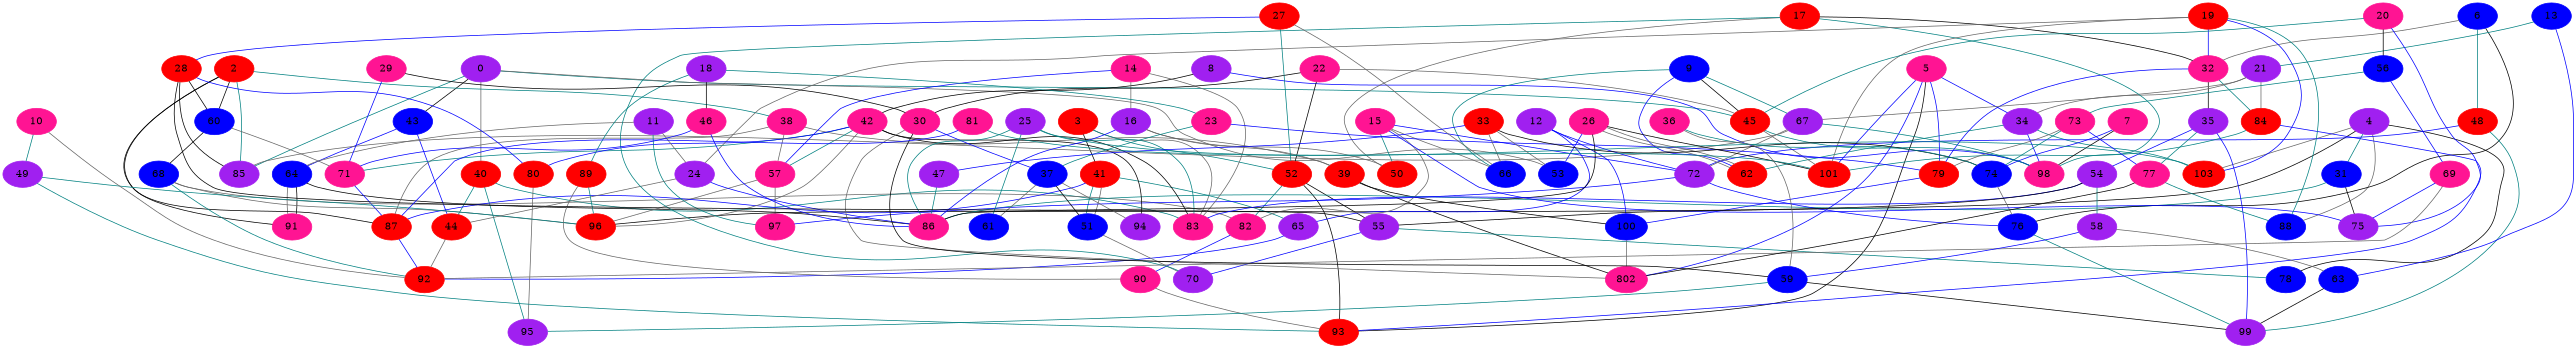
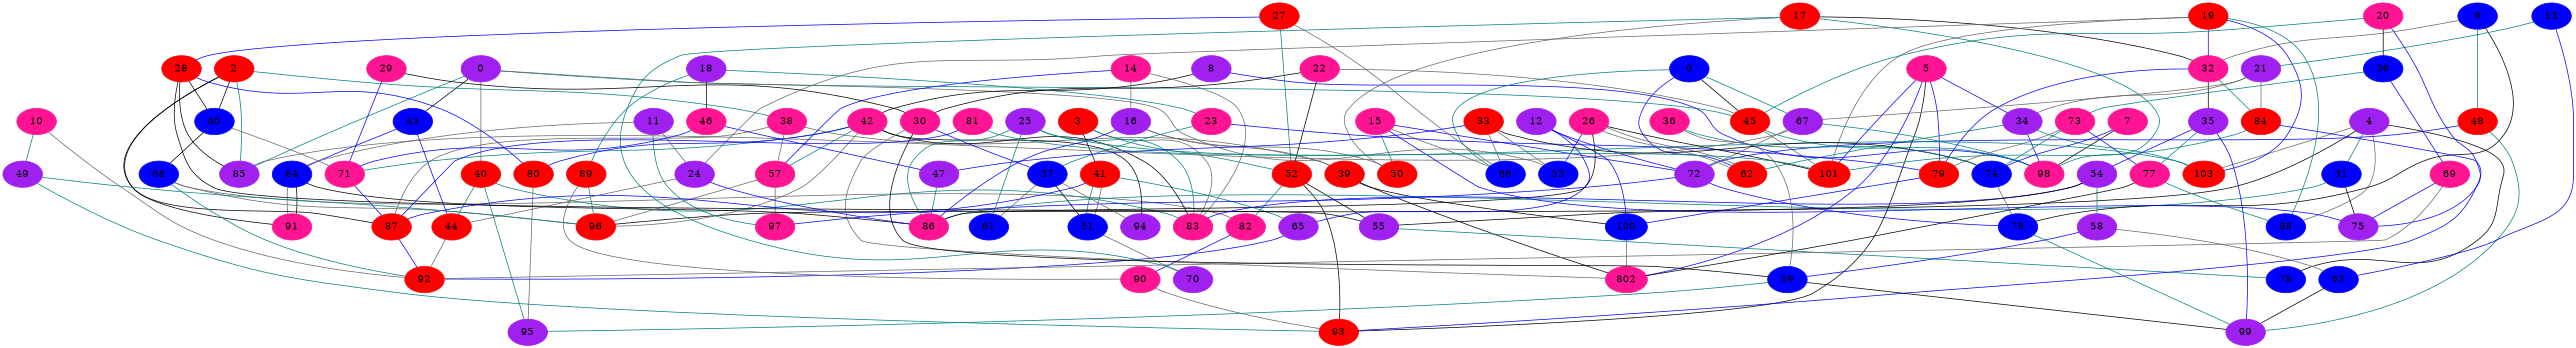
edge "46" -- "86": now "46" -- "47"
edge "15" -- "82": removed
edge "55" -- "70": removed
